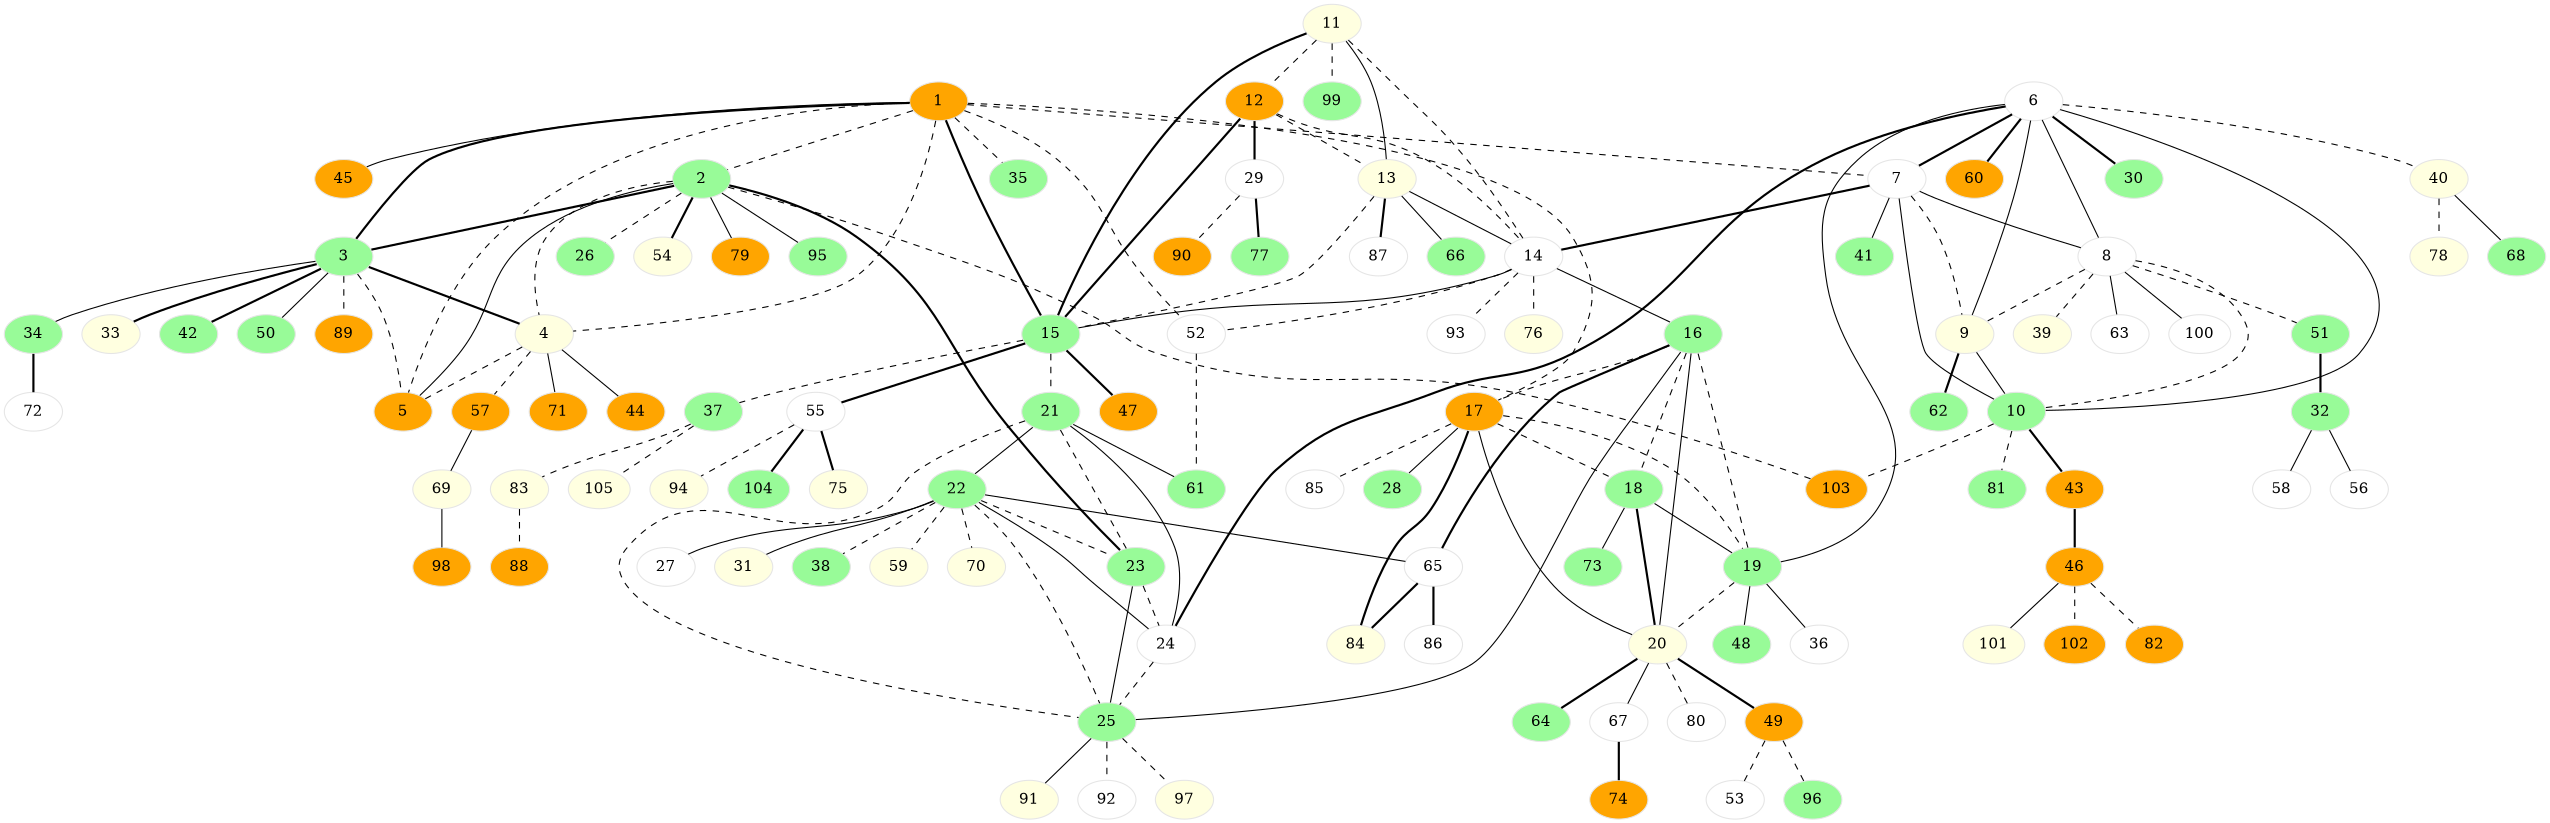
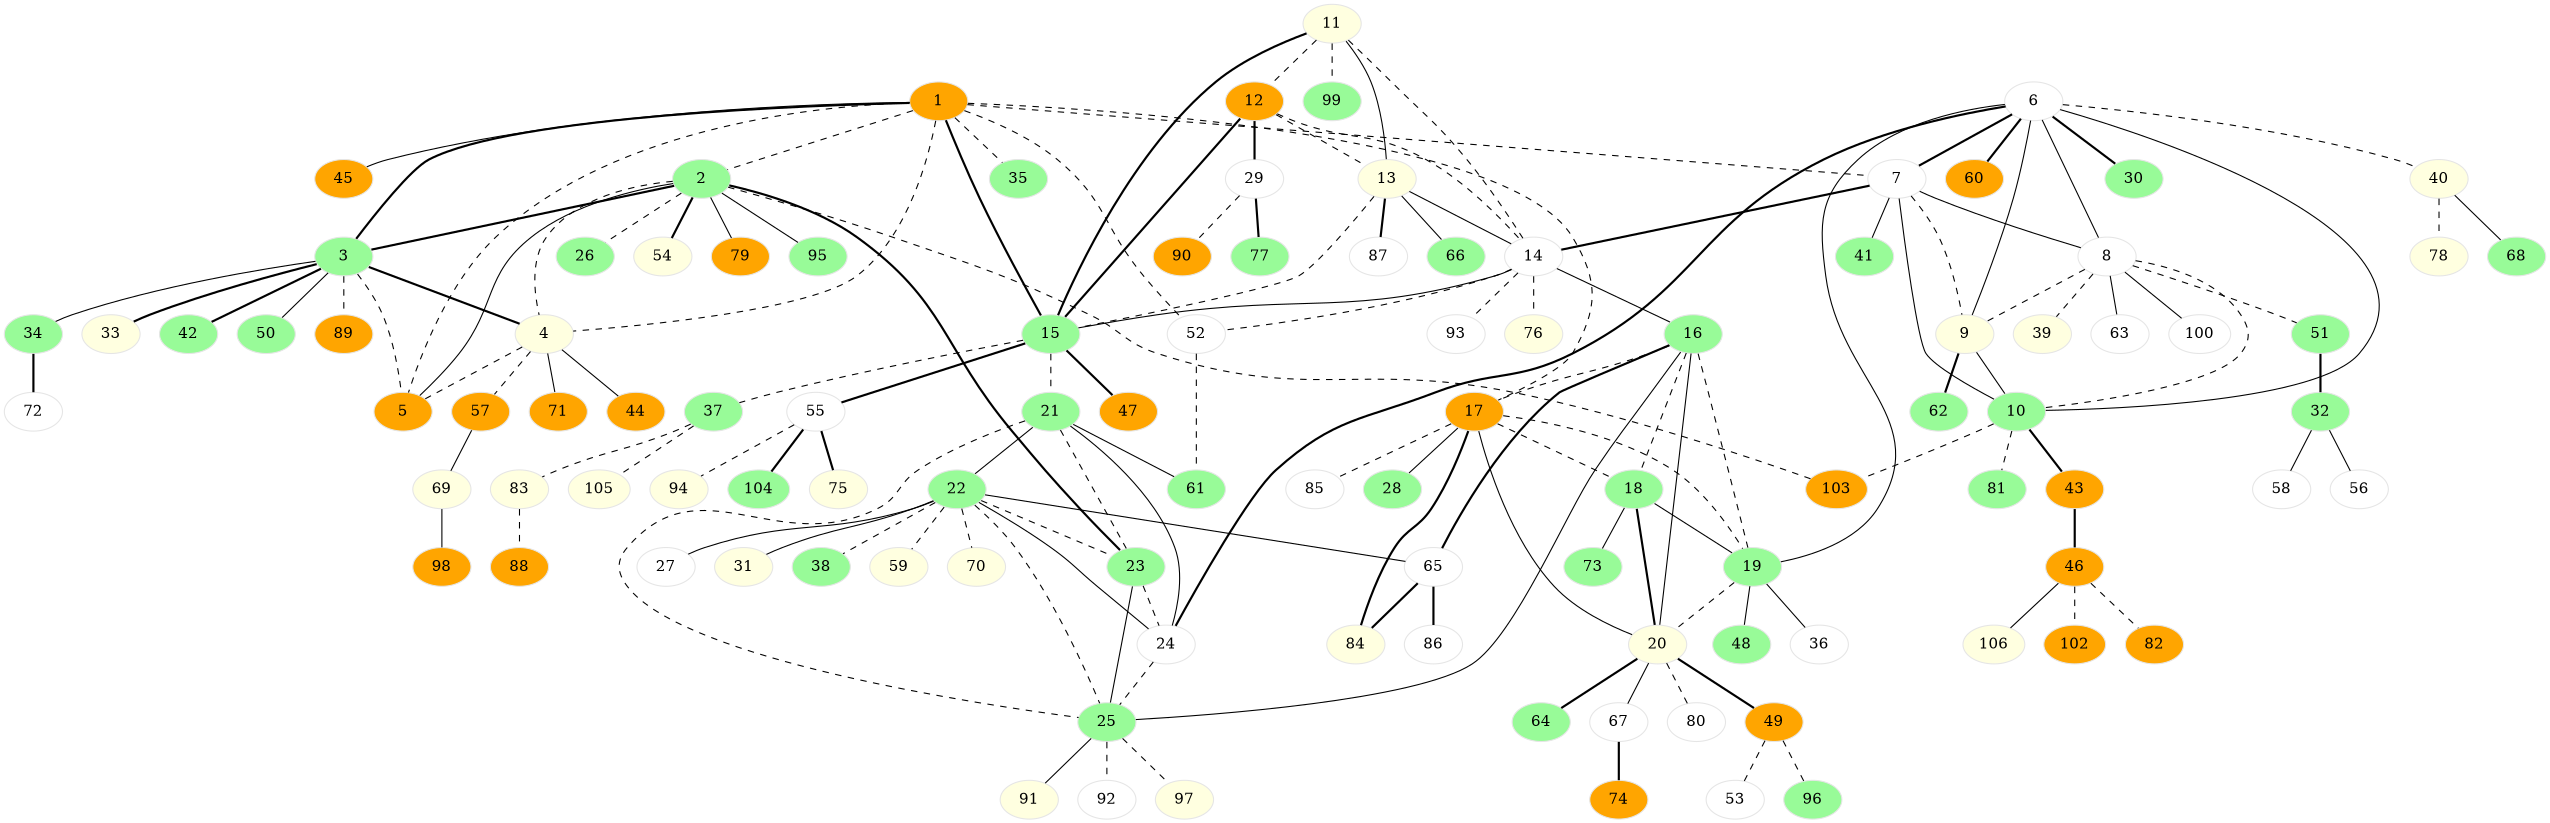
node "101": label "101" -> "106"
